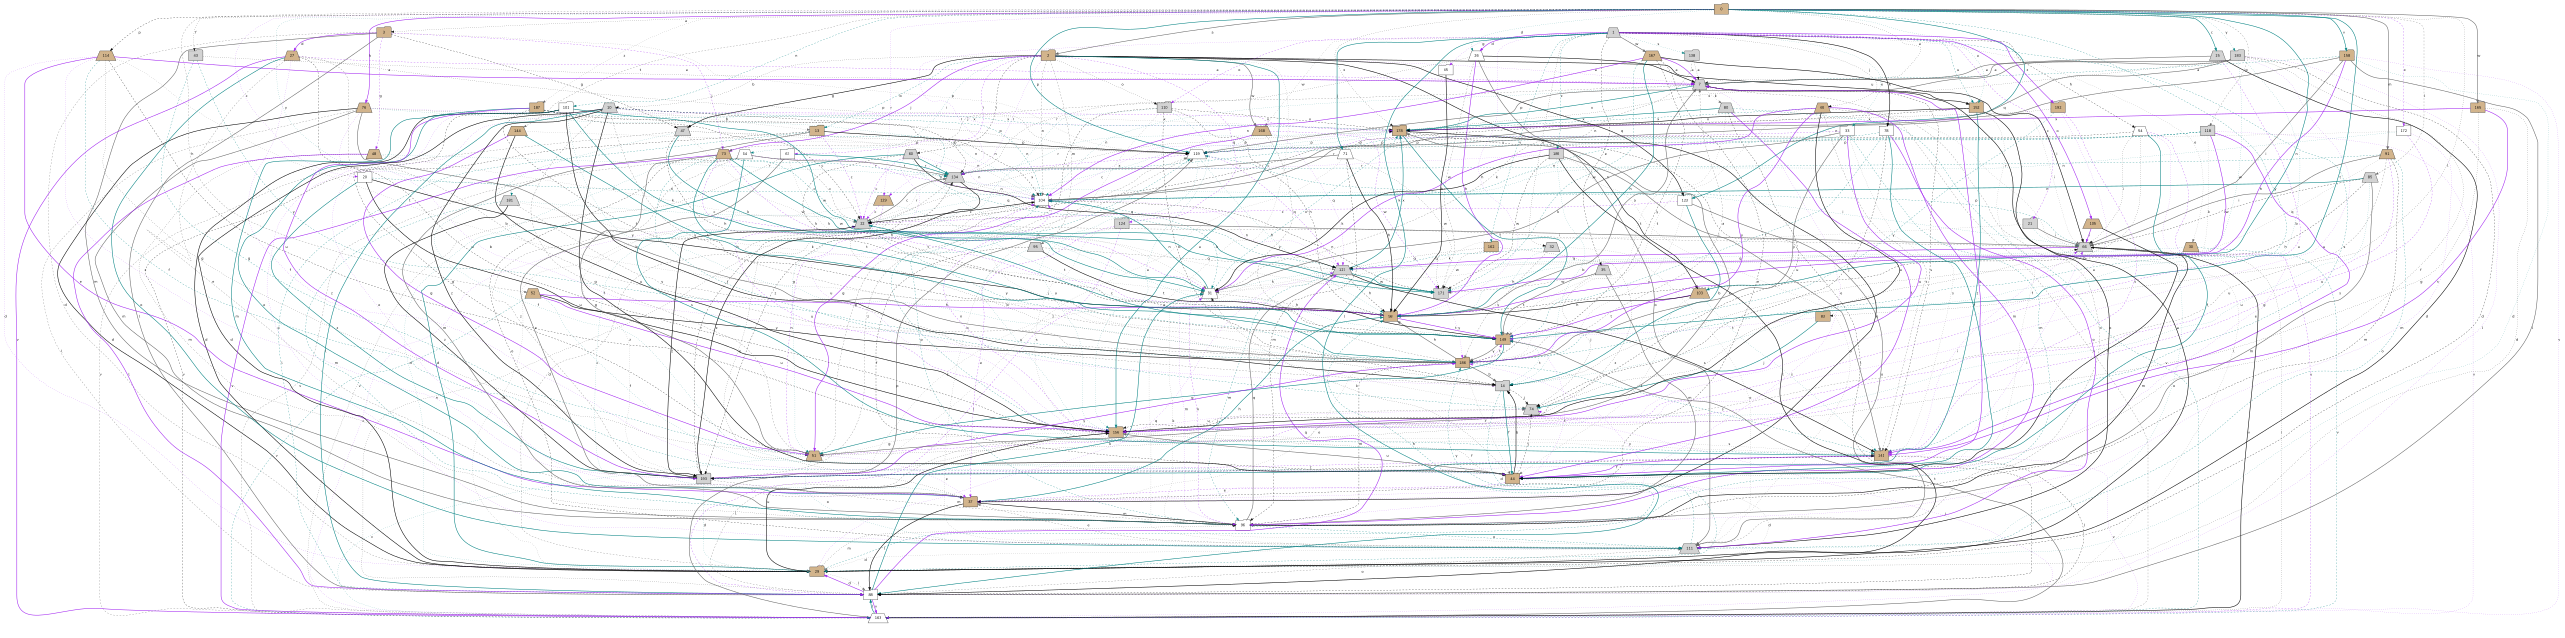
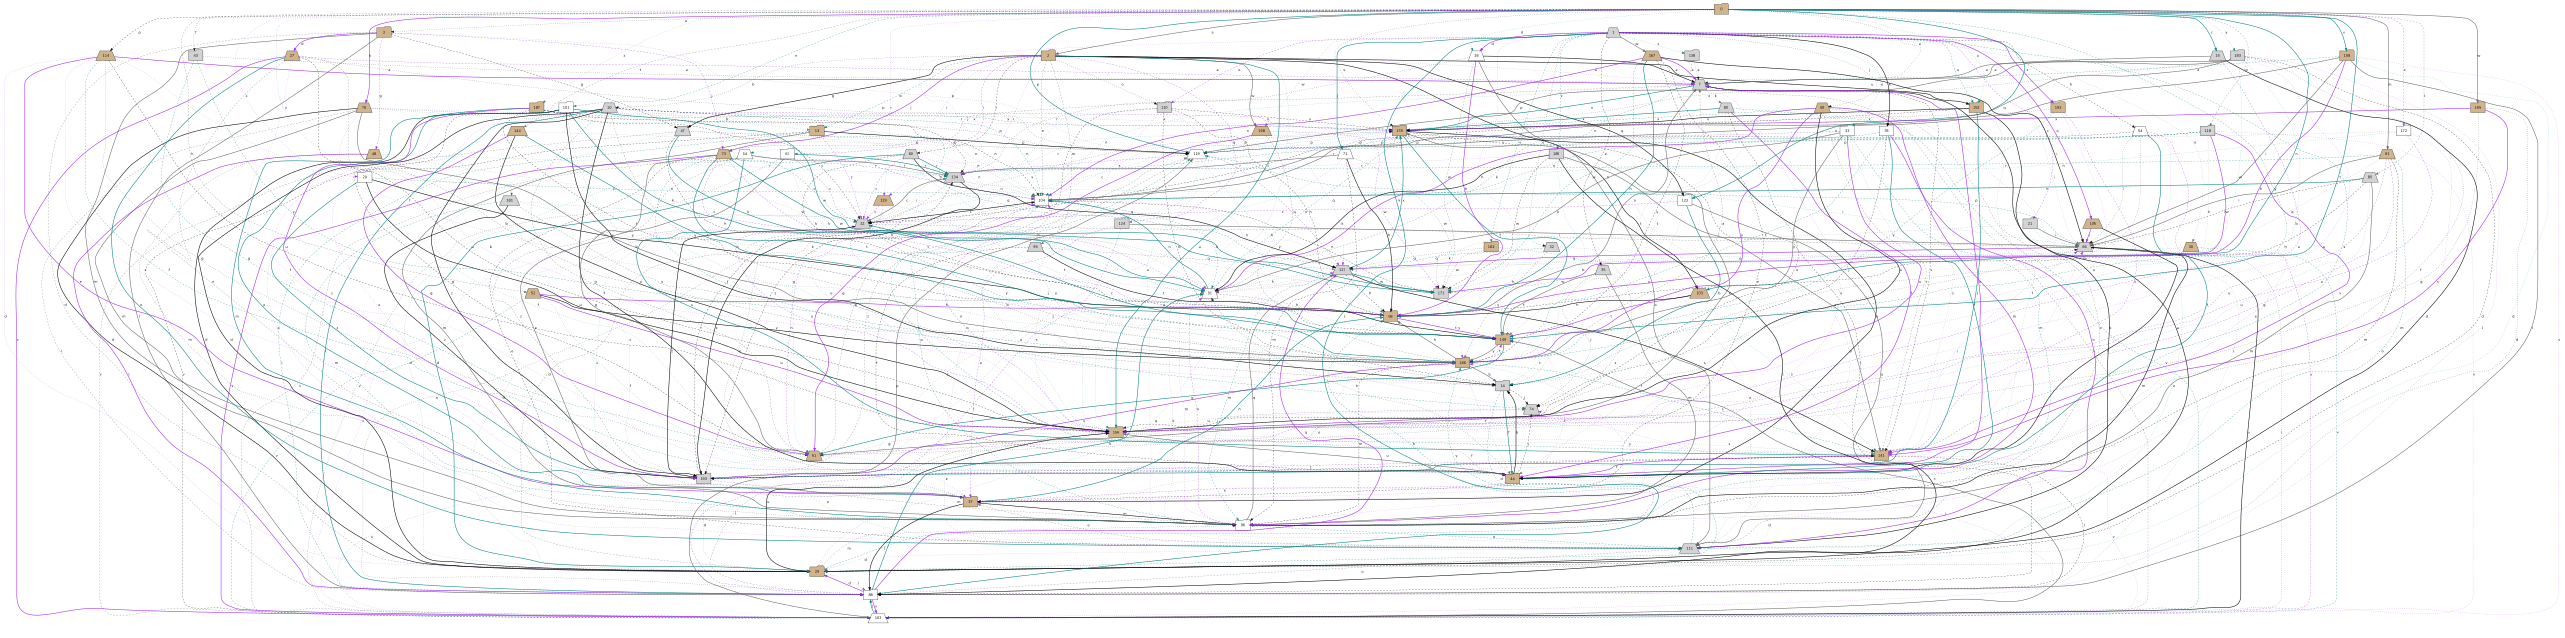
node "45": removed
node "83": removed
